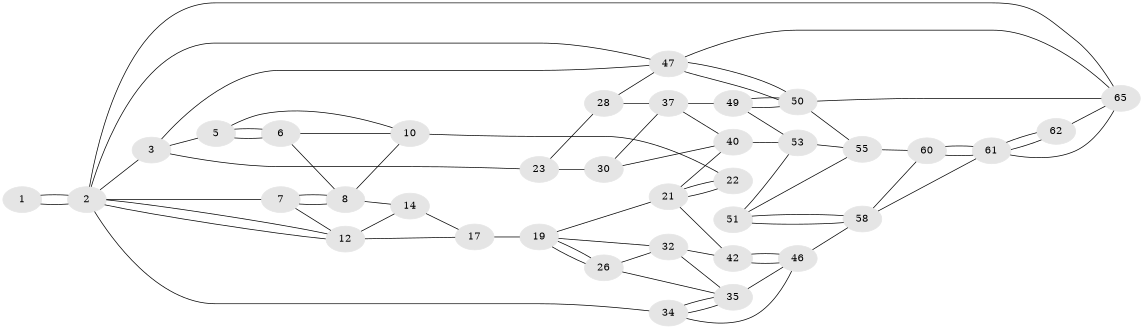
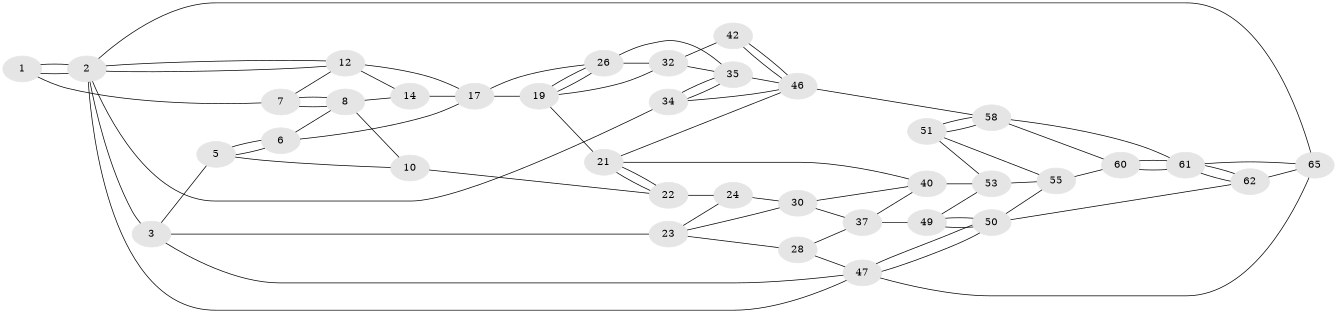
edge "26" -- "17": added
edge "65" -- "50": now "62" -- "50"
edge "6" -- "10": now "6" -- "17"
node "24": added
edge "2" -- "7": now "1" -- "7"
edge "21" -- "42": now "21" -- "46"
